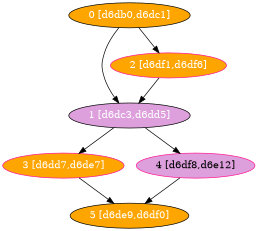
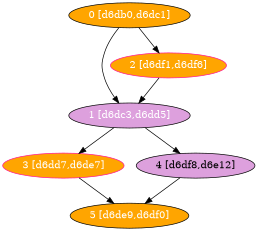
node "4 [d6df8,d6e12]": color deeppink -> black
